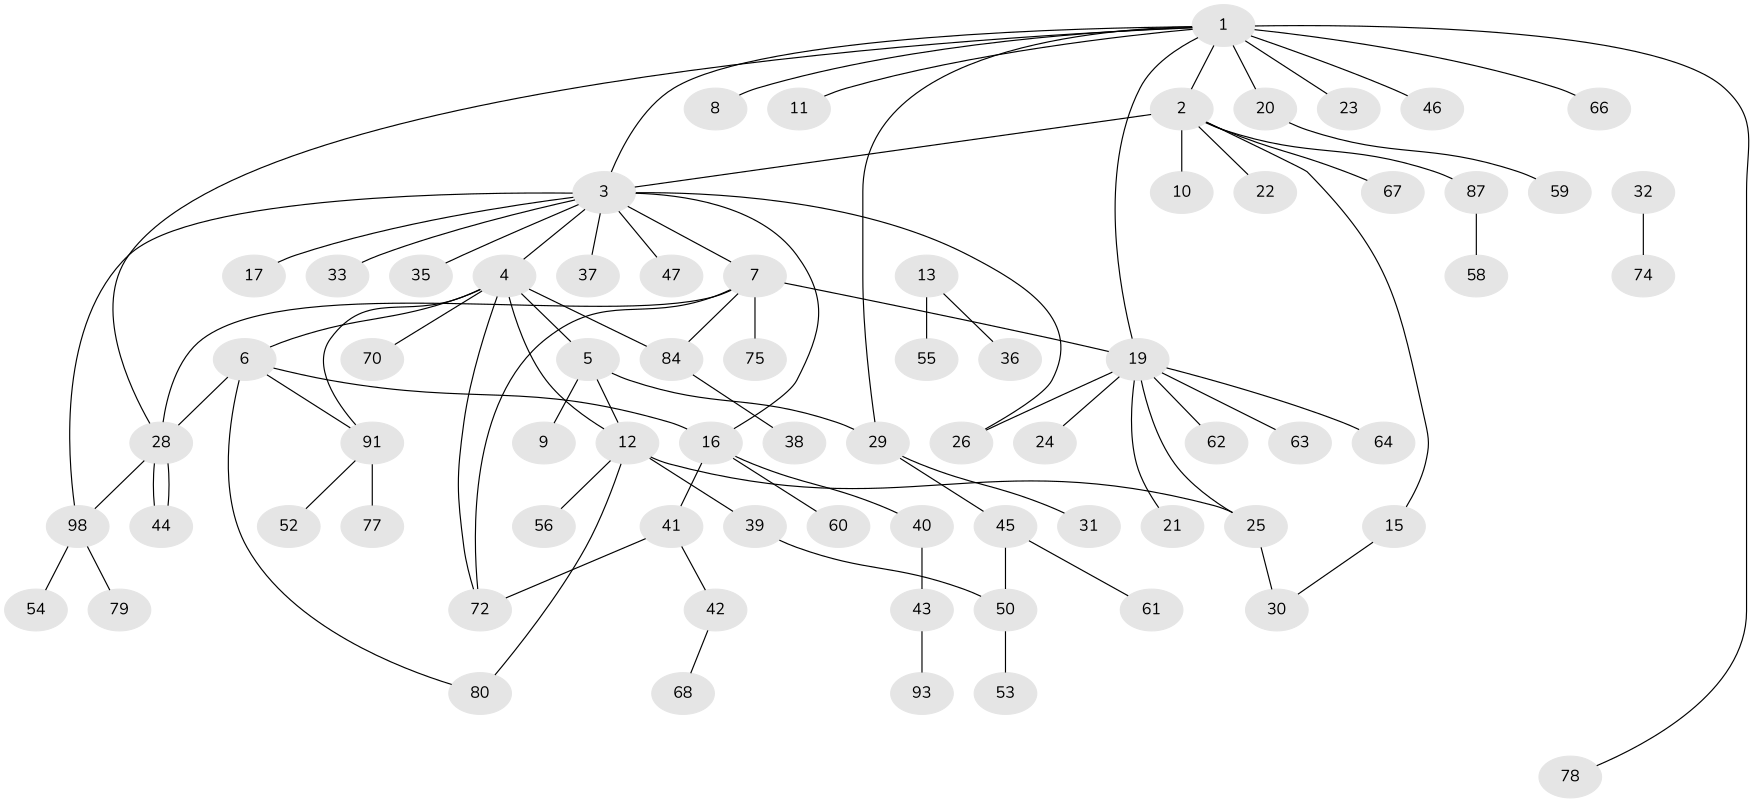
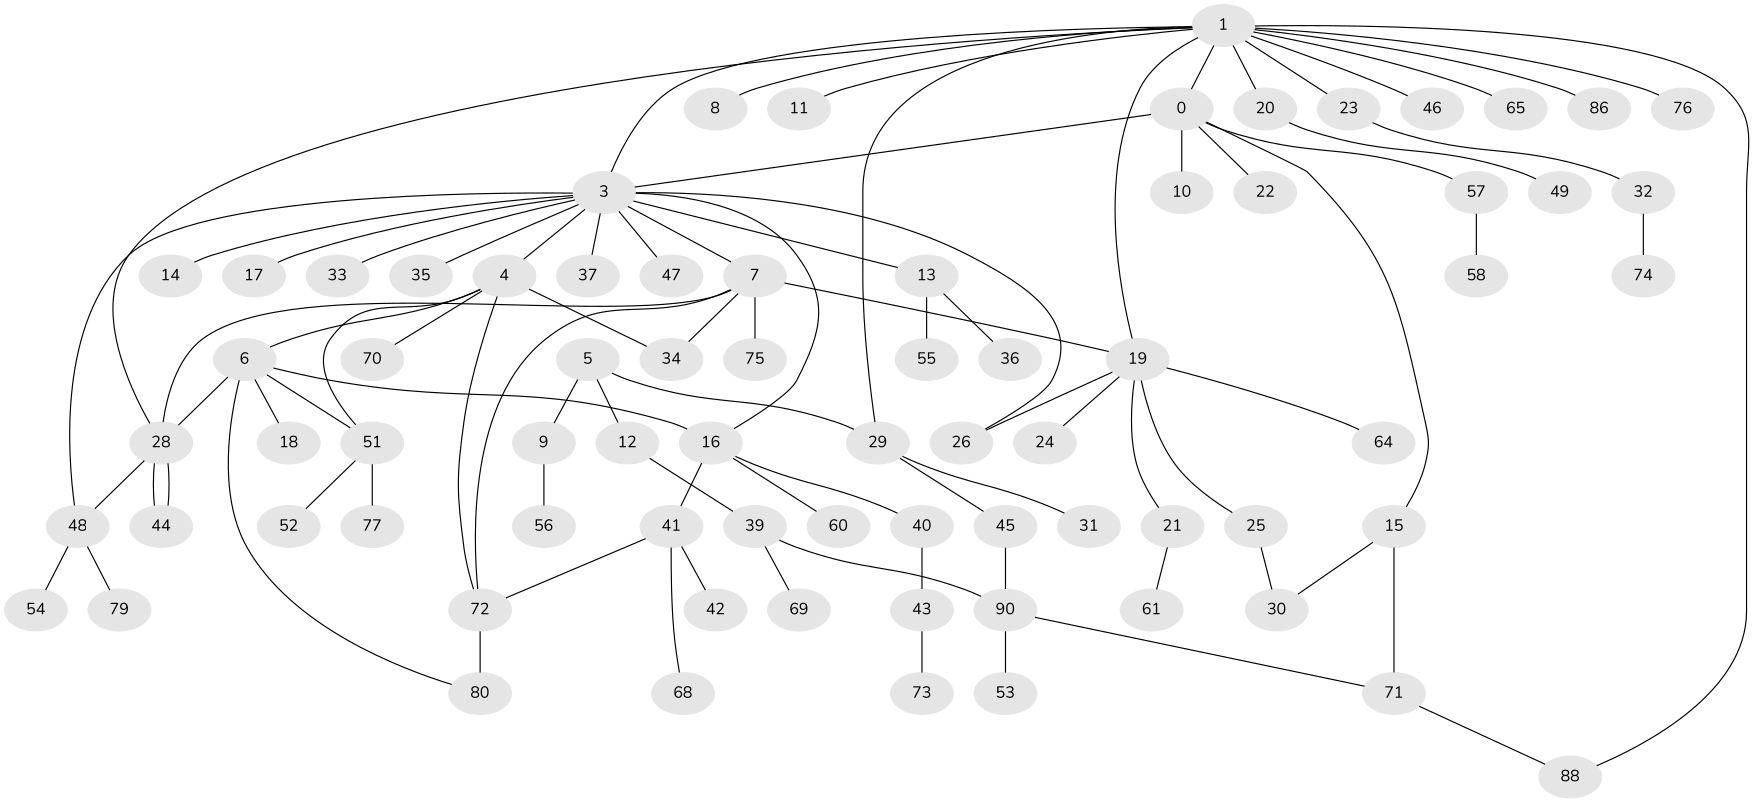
node "2": label "2" -> "0"
node "65": added
node "66": label "66" -> "86"
node "76": added
edge "23" -- "32": added
node "67": removed
node "87": label "87" -> "57"
node "59": label "59" -> "49"
edge "3" -- "13": added
node "14": added
edge "4" -- "5": removed
node "84": label "84" -> "34"
edge "4" -- "12": removed
node "18": added
node "91": label "91" -> "51"
node "38": removed
node "62": removed
node "63": removed
edge "12" -- "56": now "9" -- "56"
edge "12" -- "25": removed
node "98": label "98" -> "48"
edge "45" -- "61": now "21" -- "61"
edge "12" -- "80": now "72" -- "80"
node "69": added
node "50": label "50" -> "90"
edge "42" -- "68": now "41" -- "68"
node "93": label "93" -> "73"
node "71": added
node "78": label "78" -> "88"
